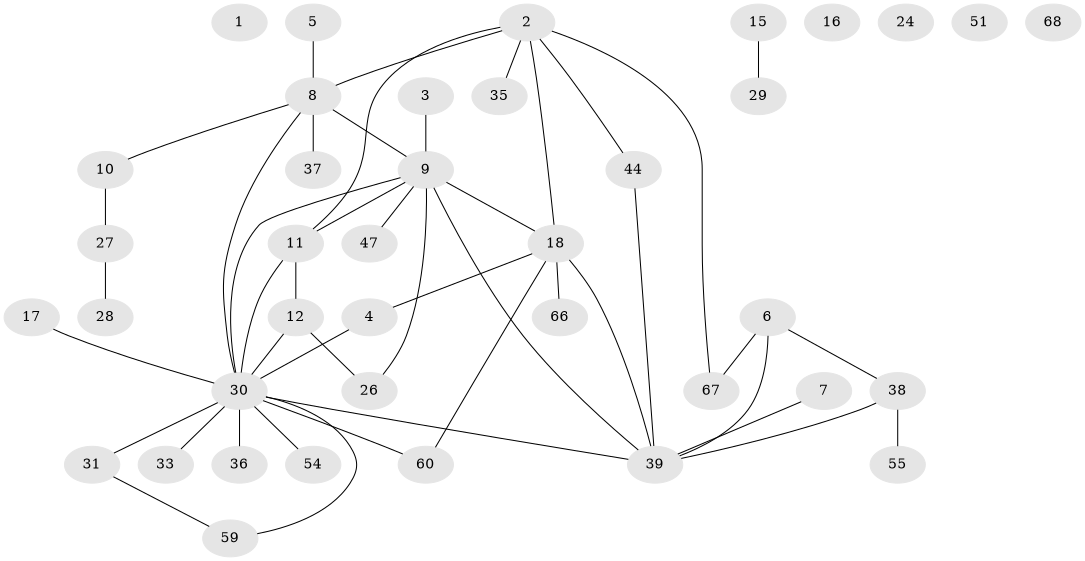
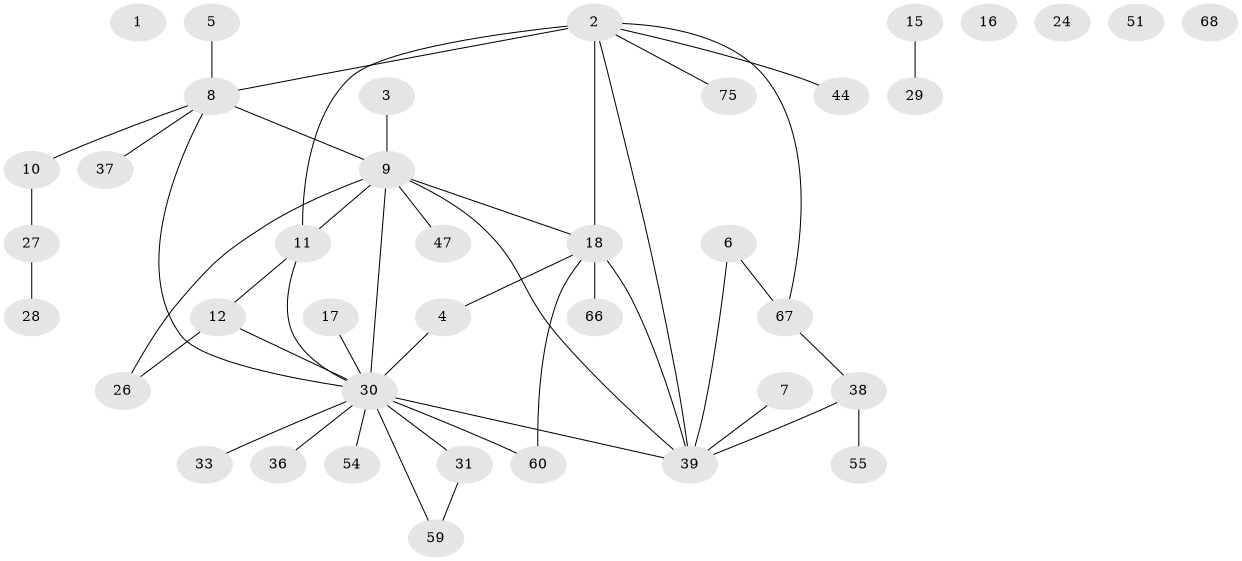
node "35": label "35" -> "75"
edge "44" -- "39": now "2" -- "39"
edge "6" -- "38": now "67" -- "38"
